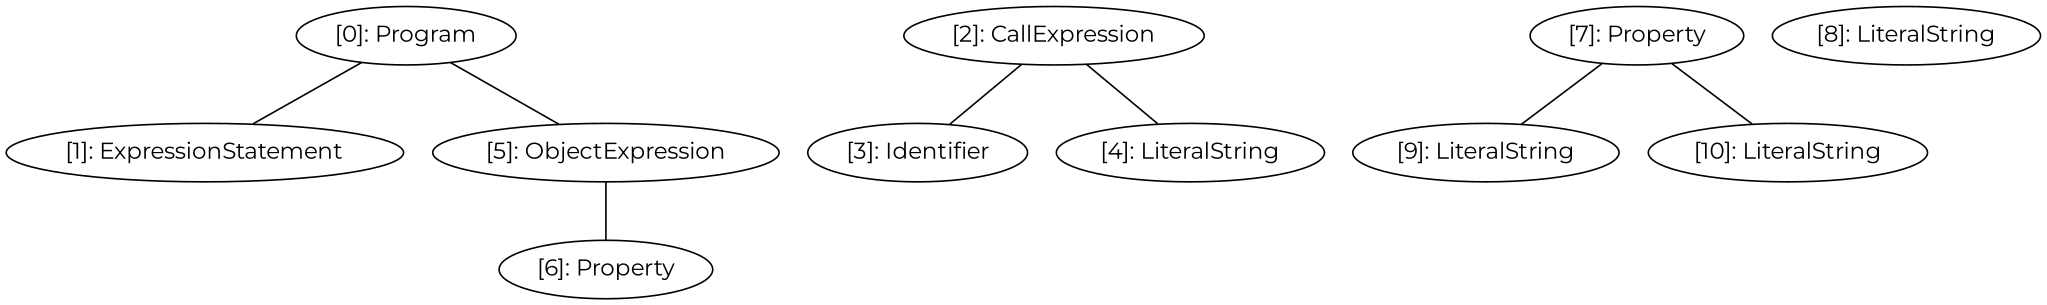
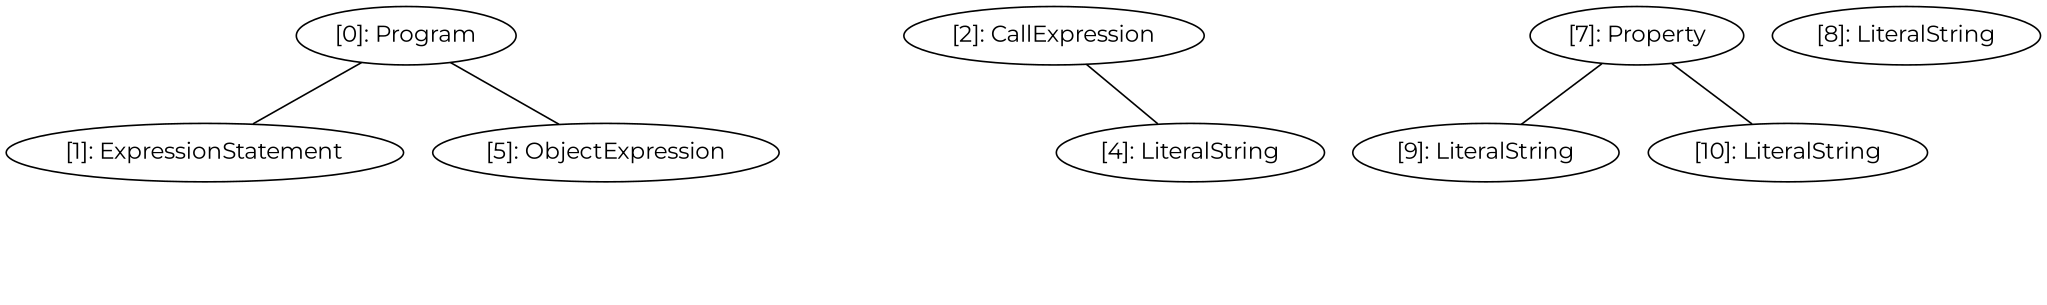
node "[3]: Identifier": removed
node "[6]: Property": removed
